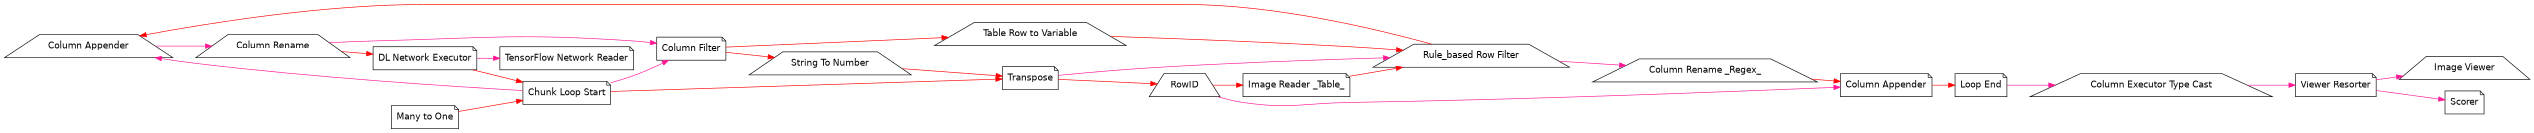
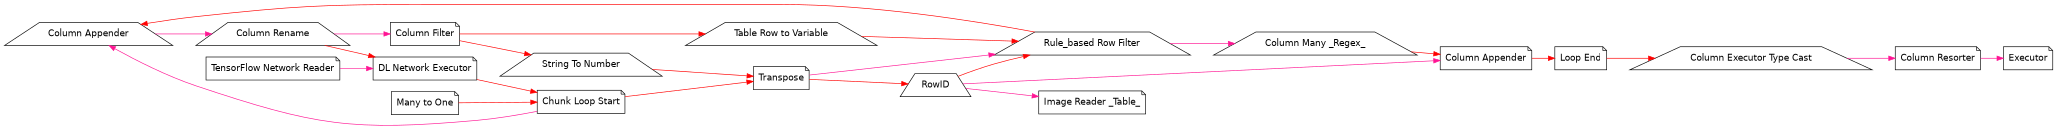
edge "DL Network Executor" -> "TensorFlow Network Reader": reversed
node "Image Viewer": removed
node "Column Rename _Regex_": label "Column Rename _Regex_" -> "Column Many _Regex_"
edge "Image Reader _Table_" -> "Rule_based Row Filter": now "RowID" -> "Rule_based Row Filter"
edge "Chunk Loop Start" -> "Column Filter": removed
edge "RowID" -> "Image Reader _Table_": color red -> deeppink
edge "Loop End" -> "Column Executor Type Cast": color deeppink -> red
node "Viewer Resorter": label "Viewer Resorter" -> "Column Resorter"
node "Scorer": label "Scorer" -> "Executor"
